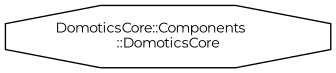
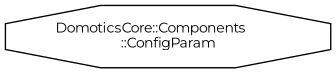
node "DomoticsCore::Components ::DomoticsCore": label "DomoticsCore::Components ::DomoticsCore" -> "DomoticsCore::Components ::ConfigParam"
